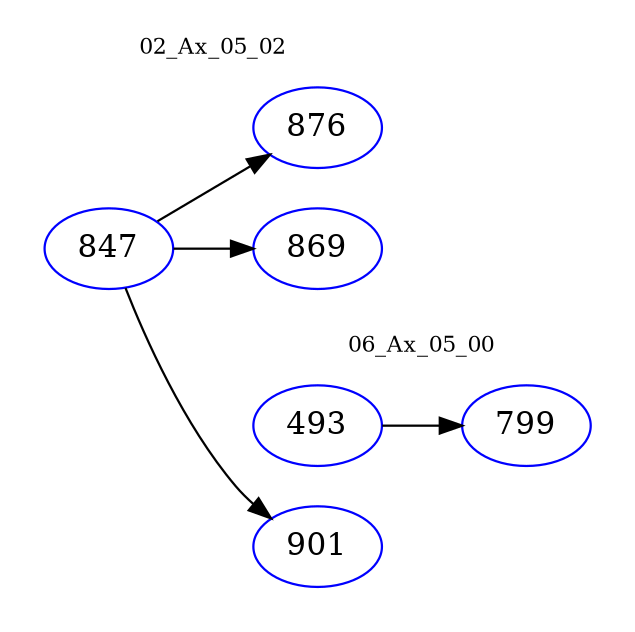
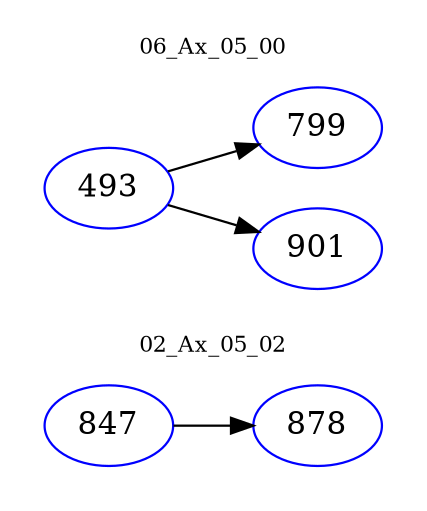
node "876": label "876" -> "878"
node "869": removed
edge "847" -> "901": now "493" -> "901"
